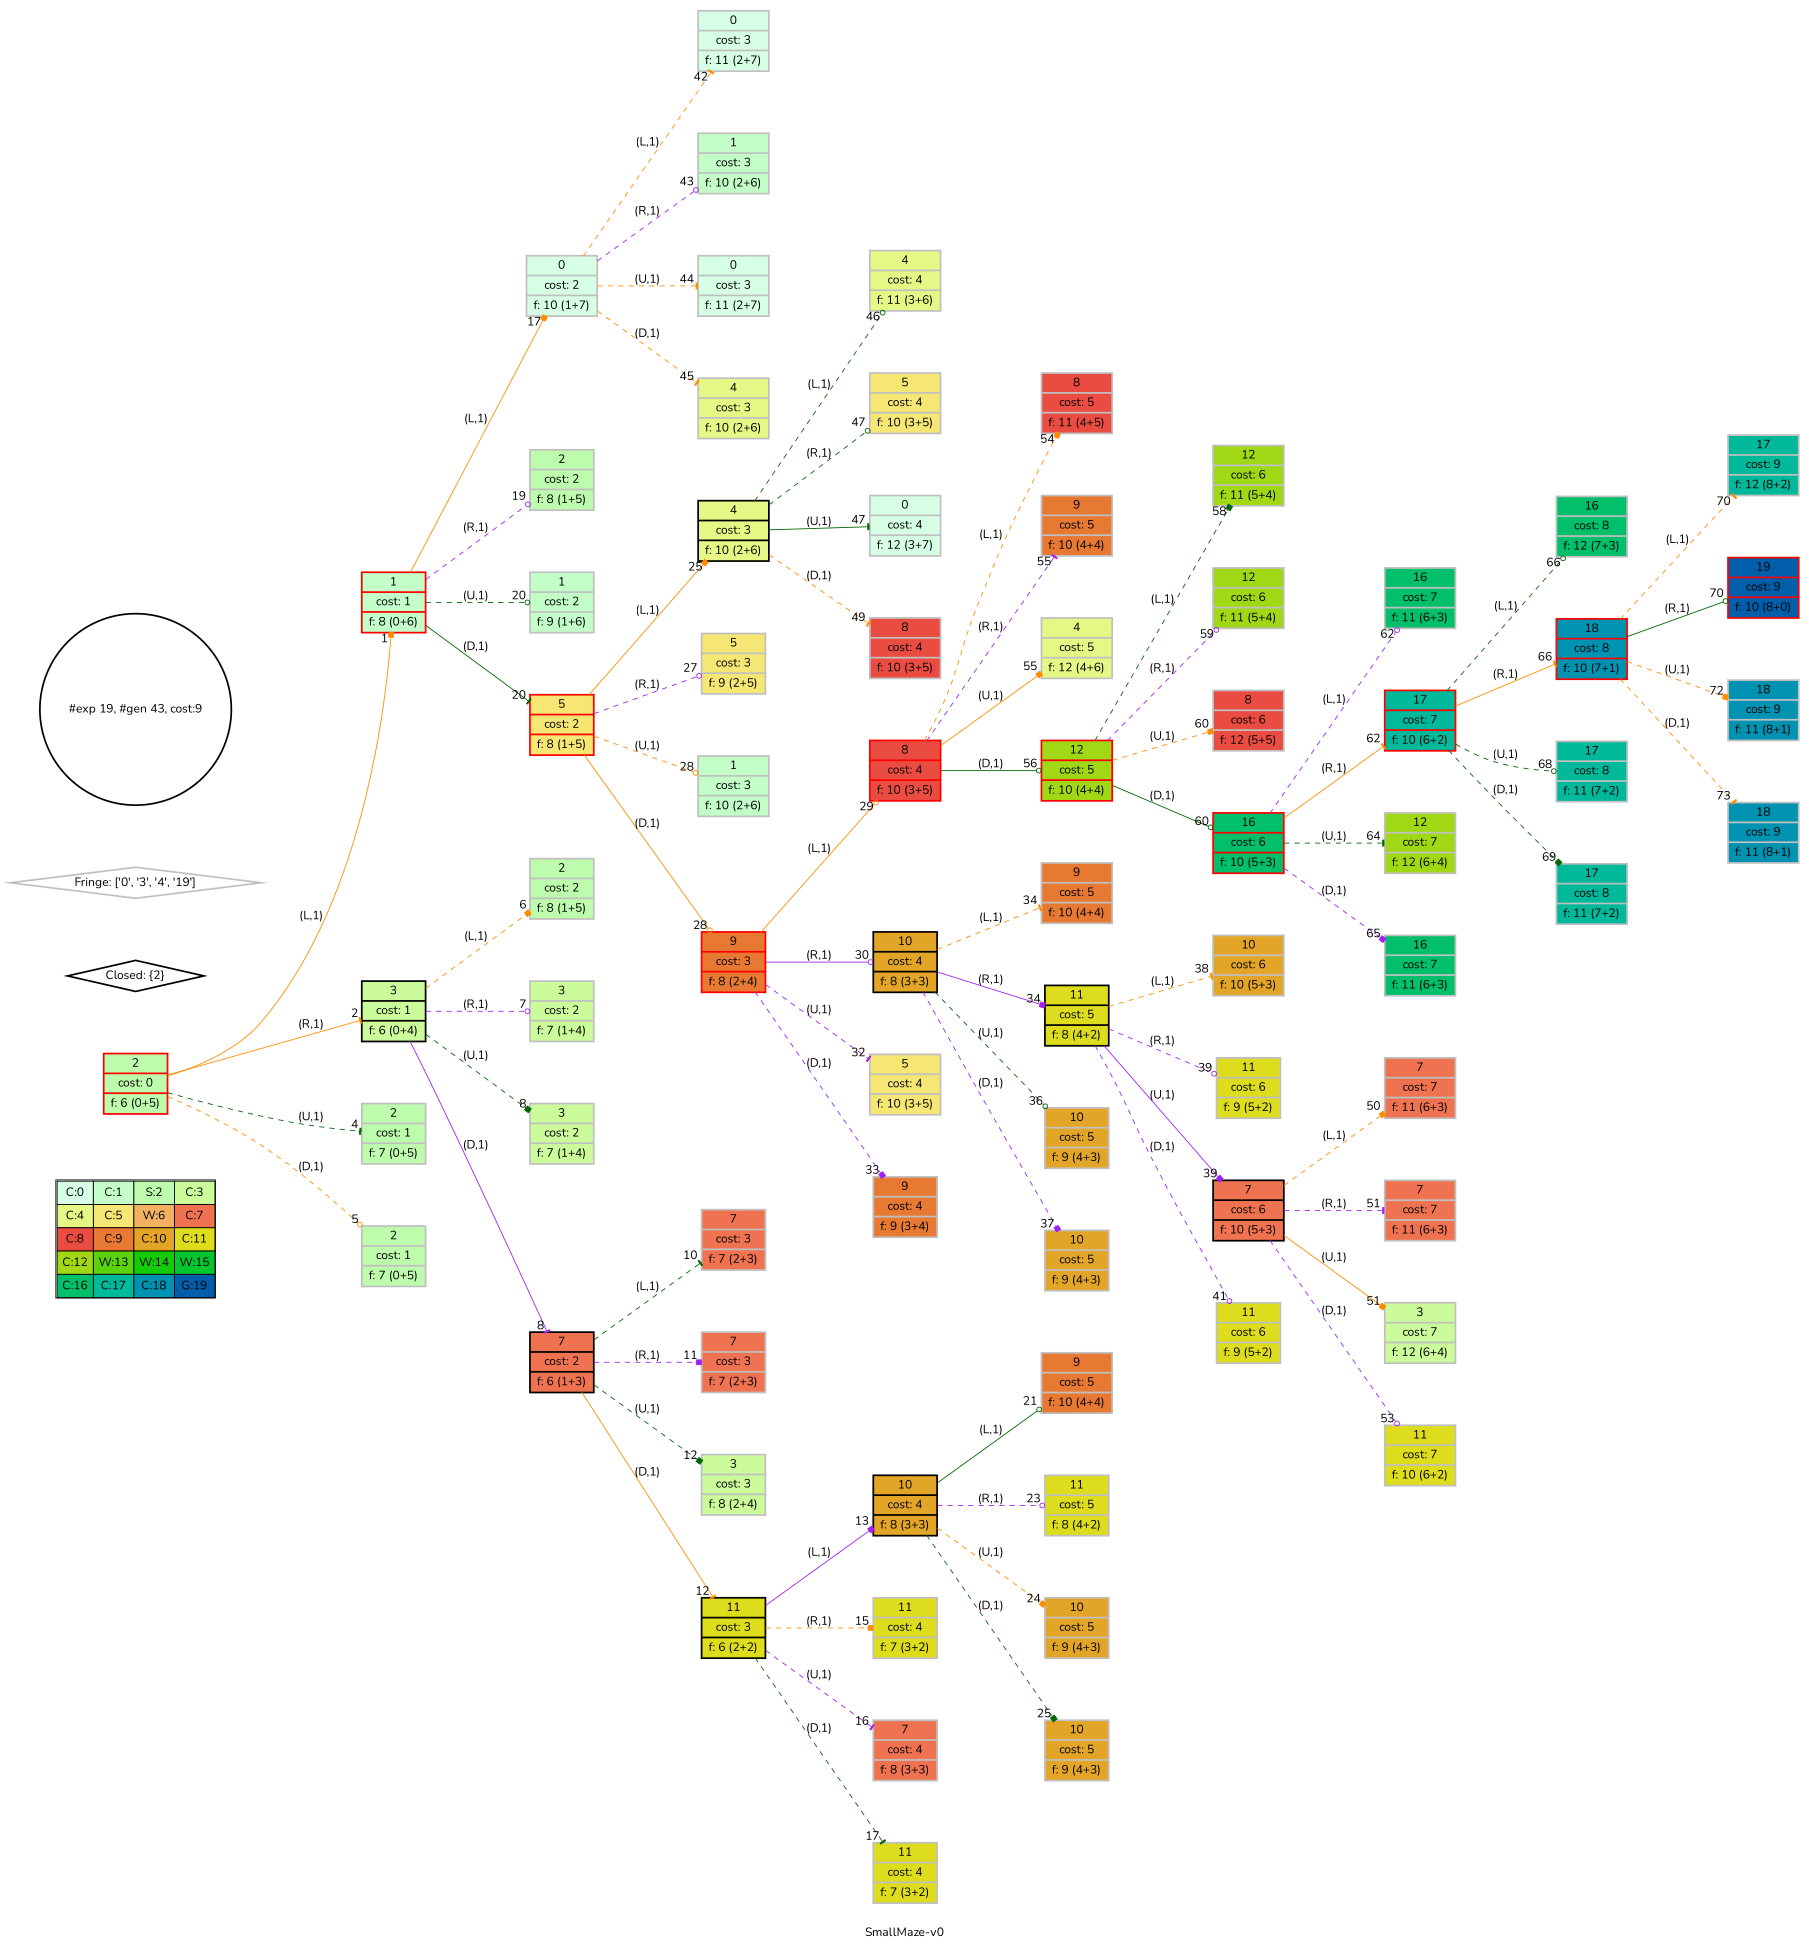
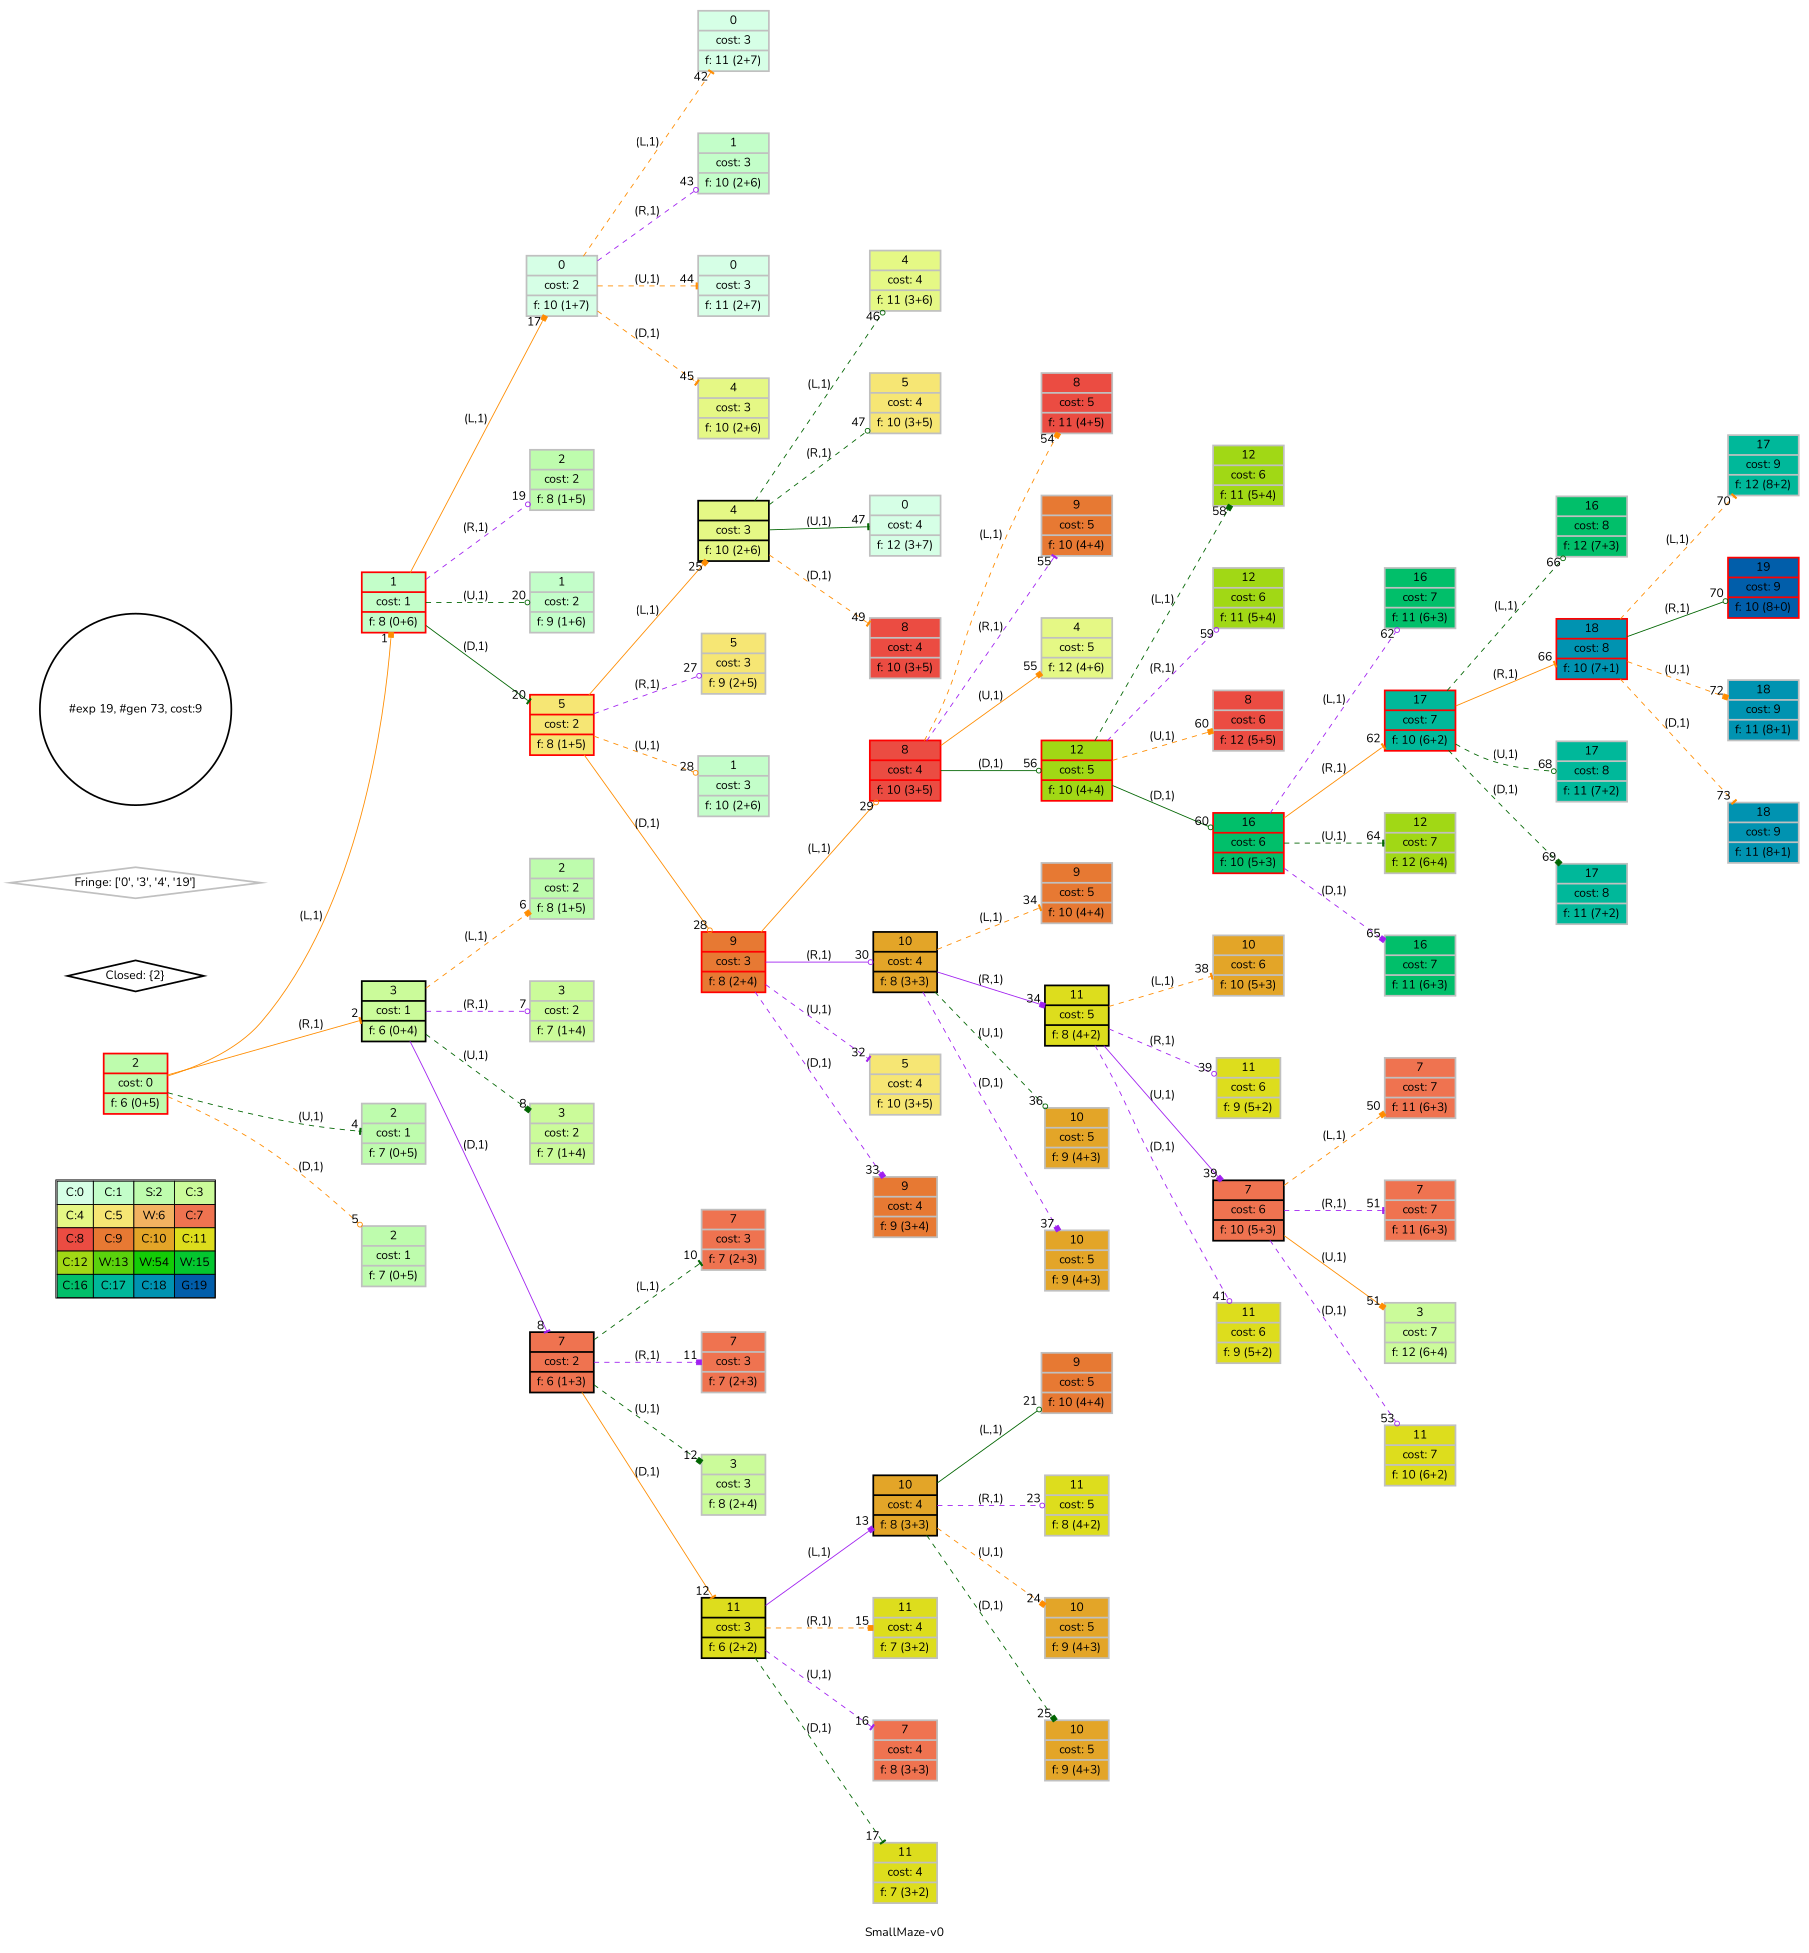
node "#exp 19, #gen 43, cost:9": label "#exp 19, #gen 43, cost:9" -> "#exp 19, #gen 73, cost:9"
node "C:0": text "W:14" -> "W:54"
